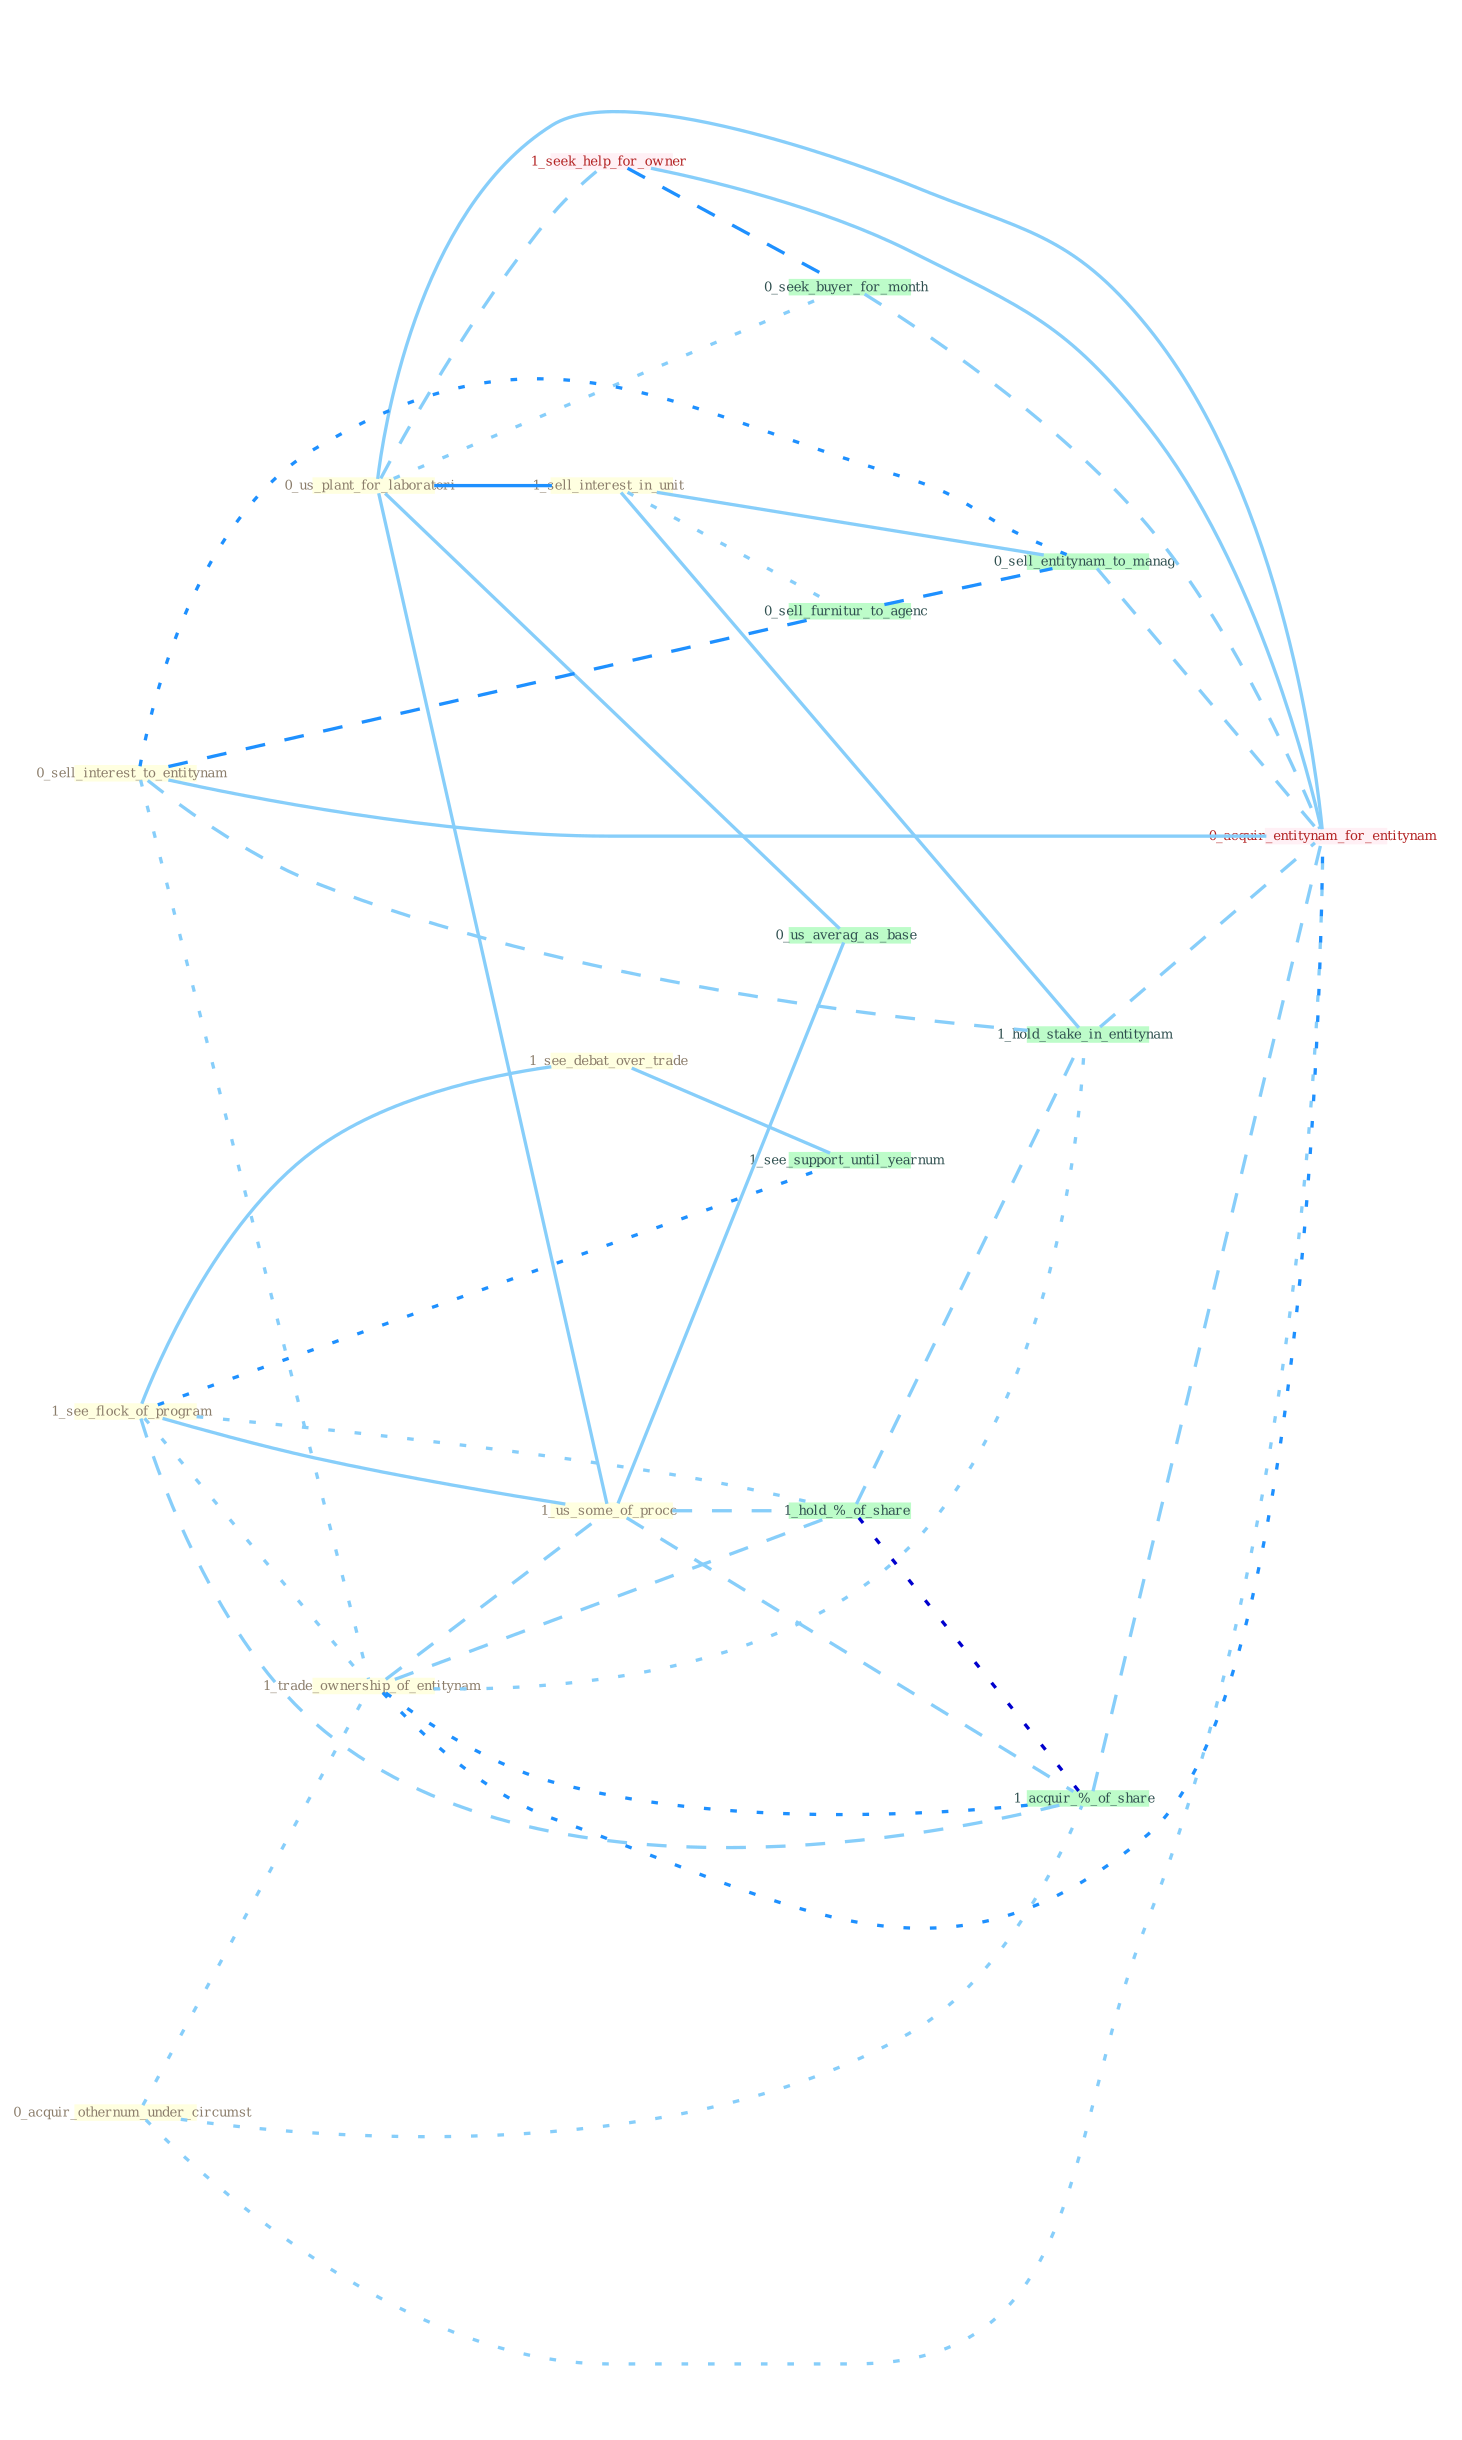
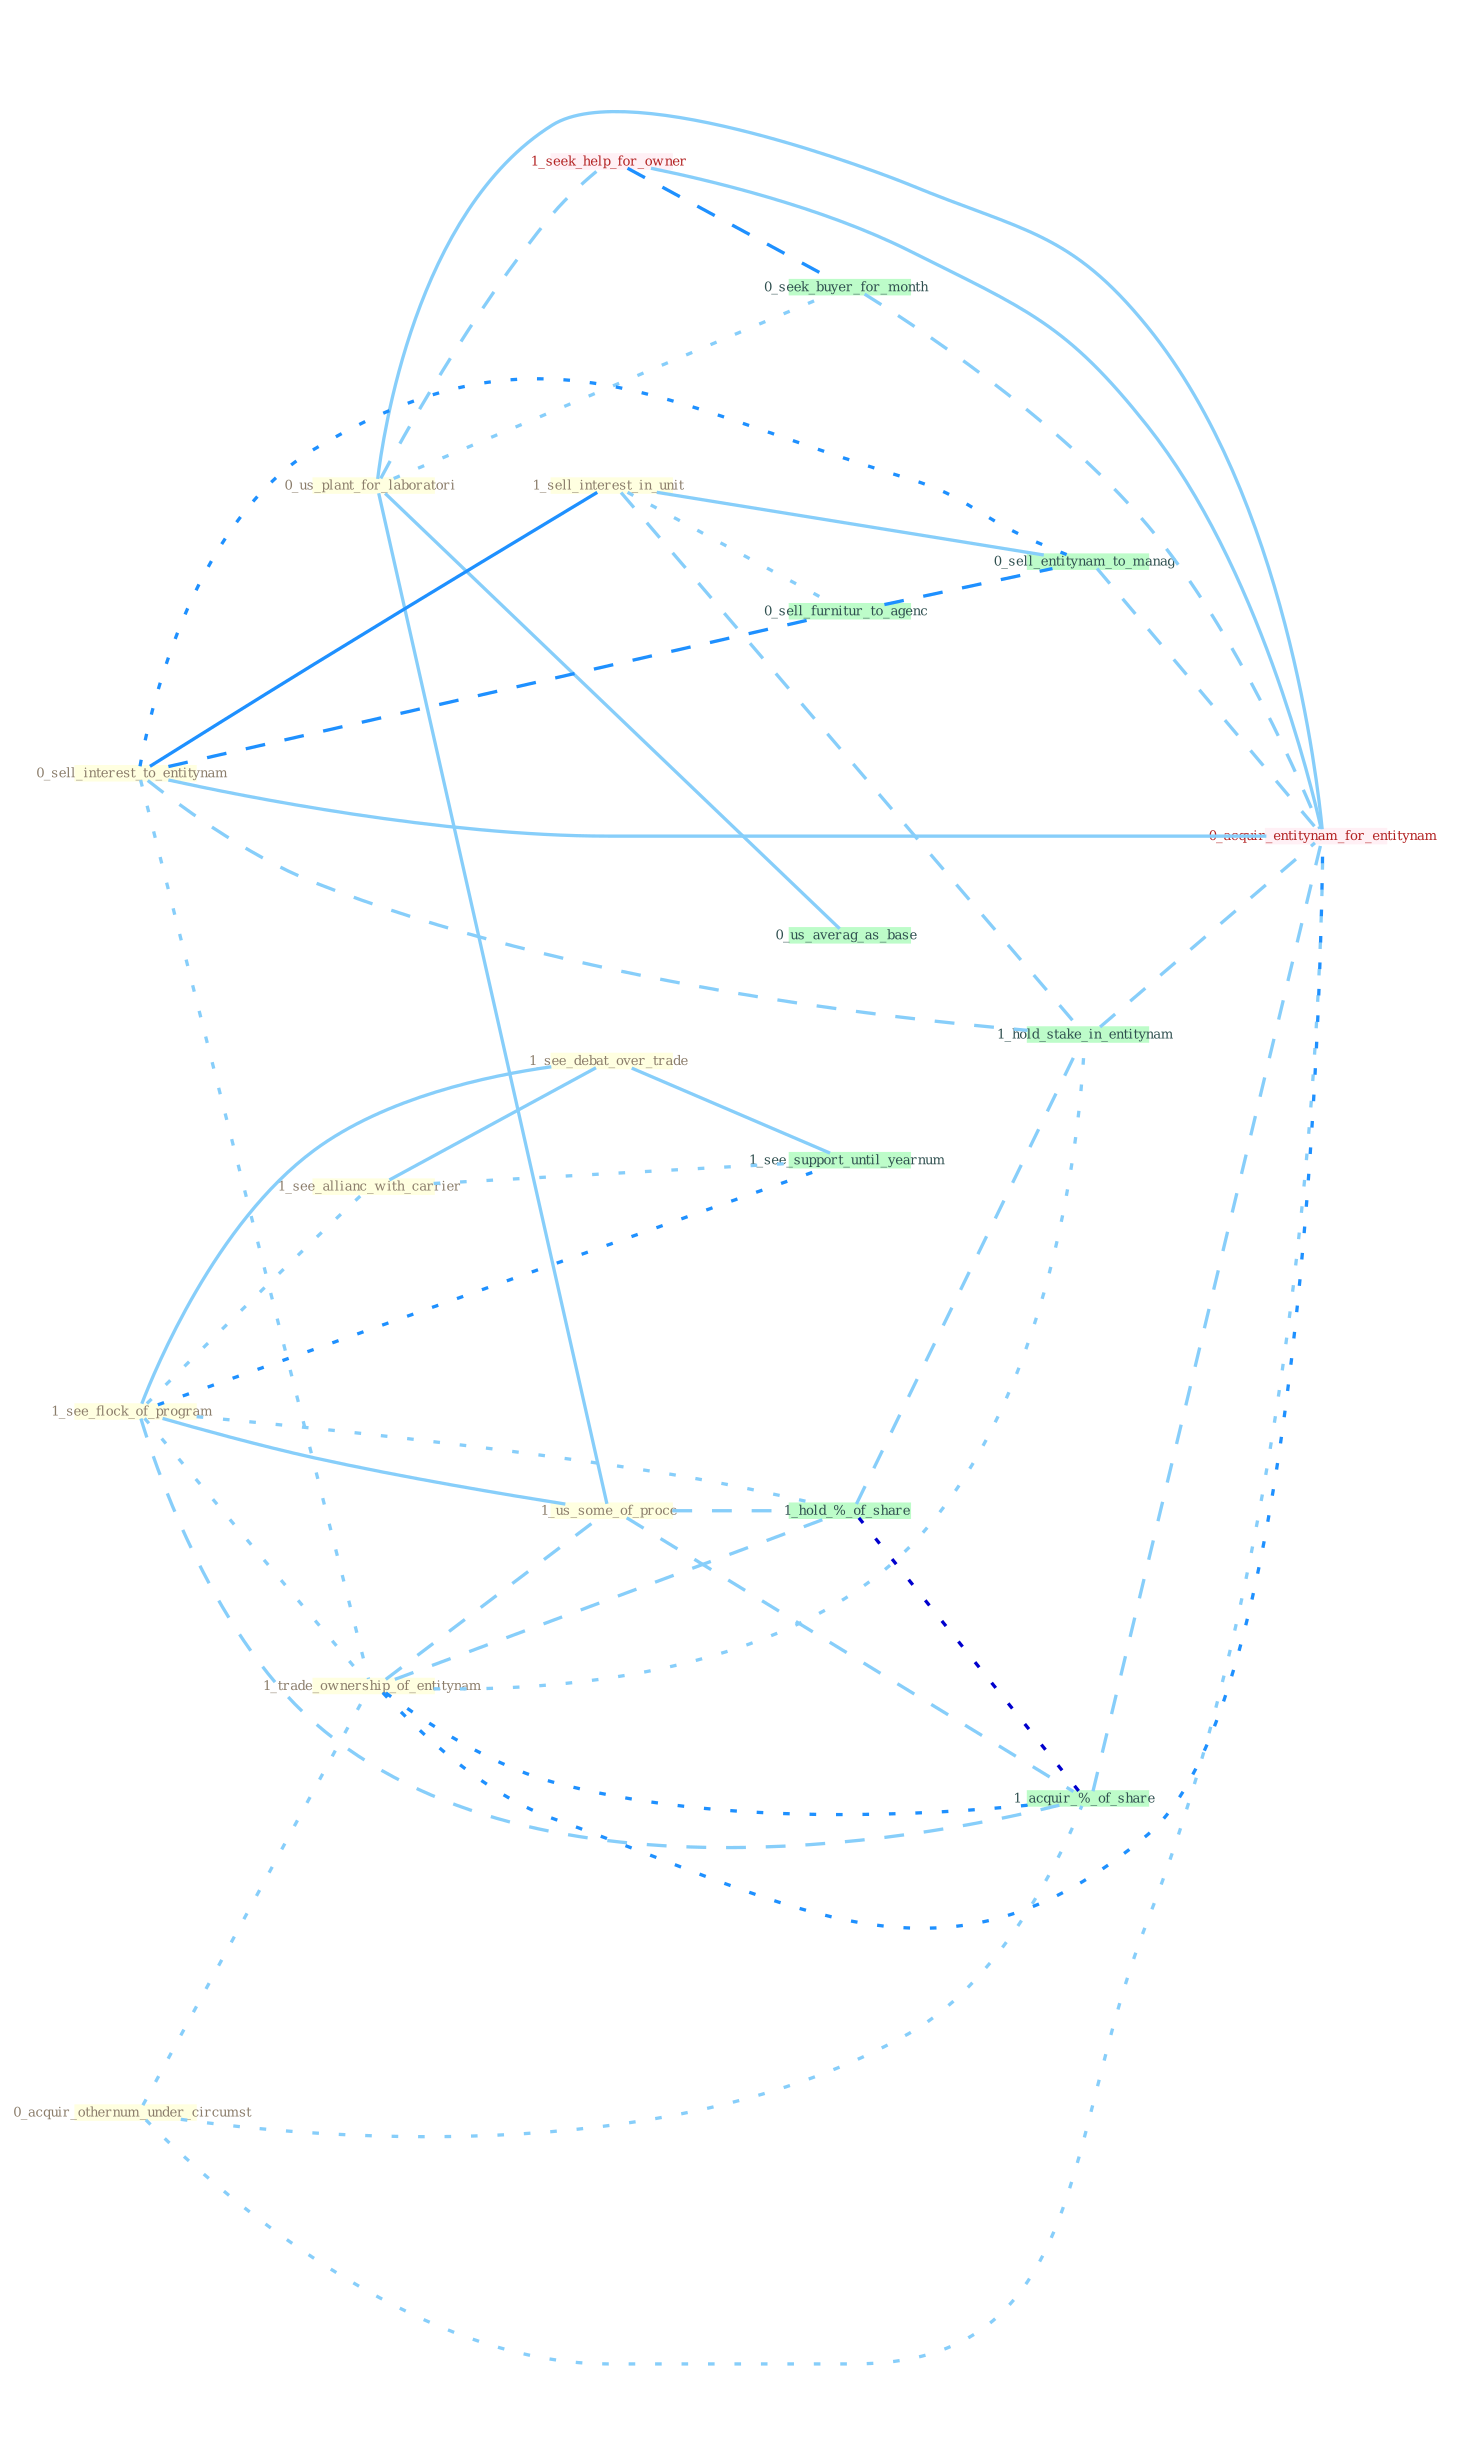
edge "0_us_plant_for_laboratori" -- "1_sell_interest_in_unit": now "0_sell_interest_to_entitynam" -- "1_sell_interest_in_unit"
edge "1_sell_interest_in_unit" -- "1_hold_stake_in_entitynam": style solid -> dashed
node "1_see_allianc_with_carrier": added
edge "0_us_averag_as_base" -- "1_us_some_of_proce": removed
